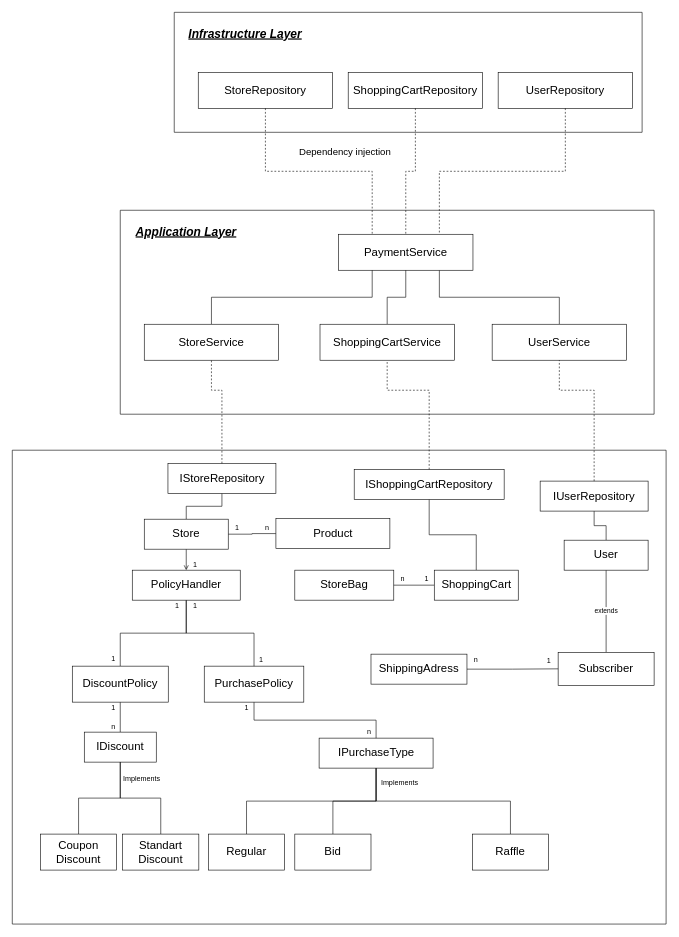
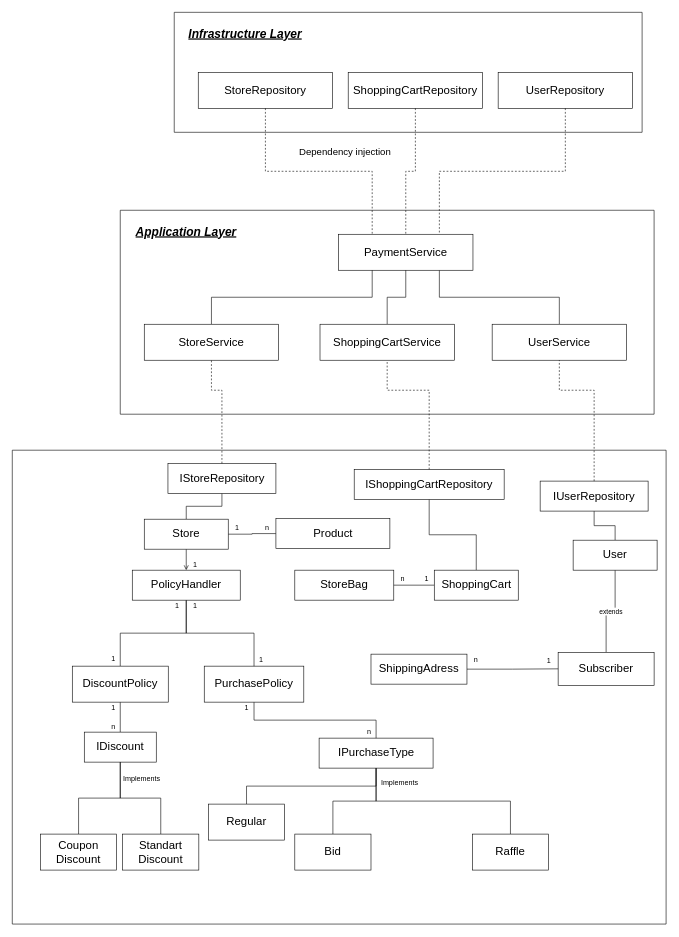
node "User": moved (606, 555) -> (615, 555)
node "Regular": moved (247, 852) -> (247, 822)
